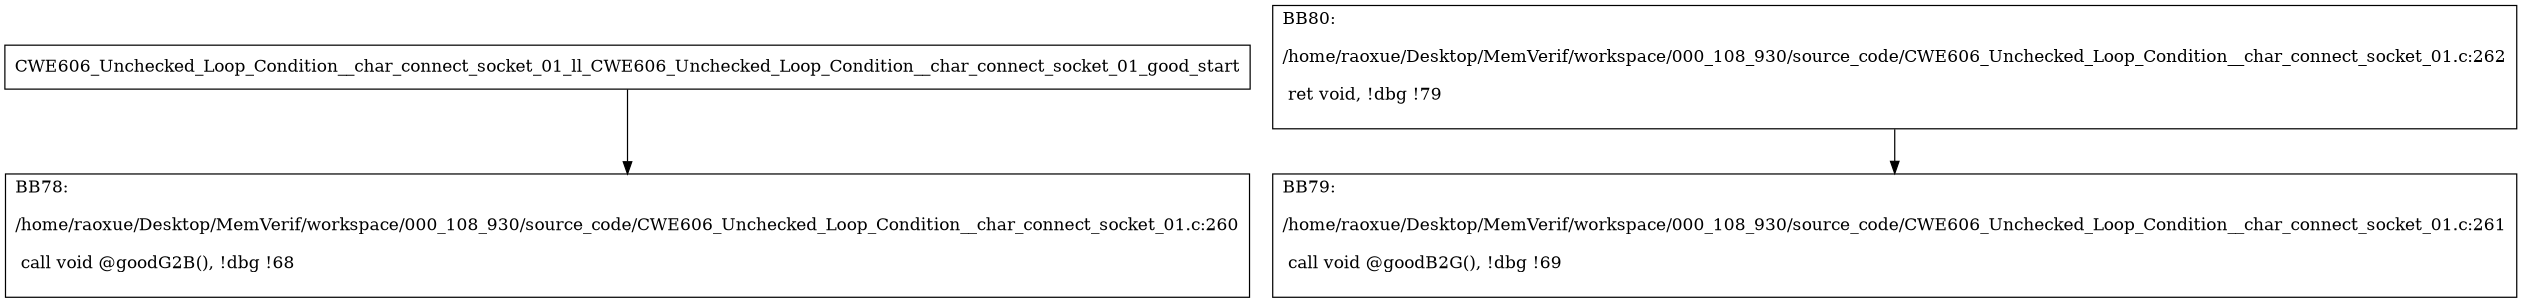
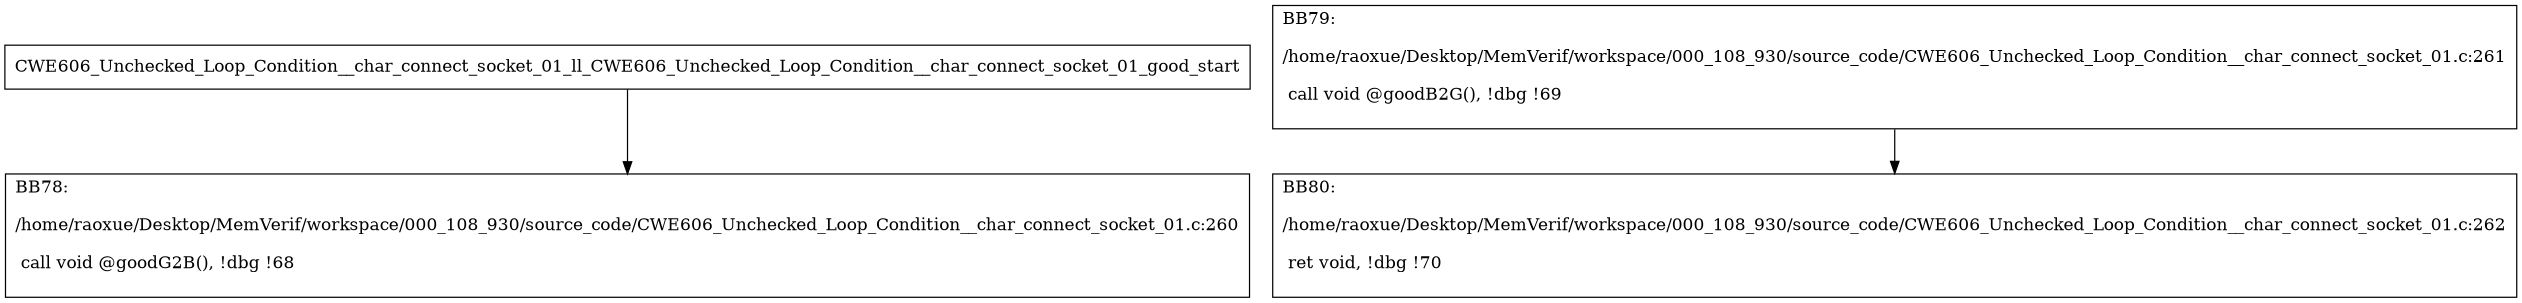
node "BB80:": text "ret void, !dbg !79" -> "ret void, !dbg !70"
edge "BB80:" -> "BB79:": reversed
